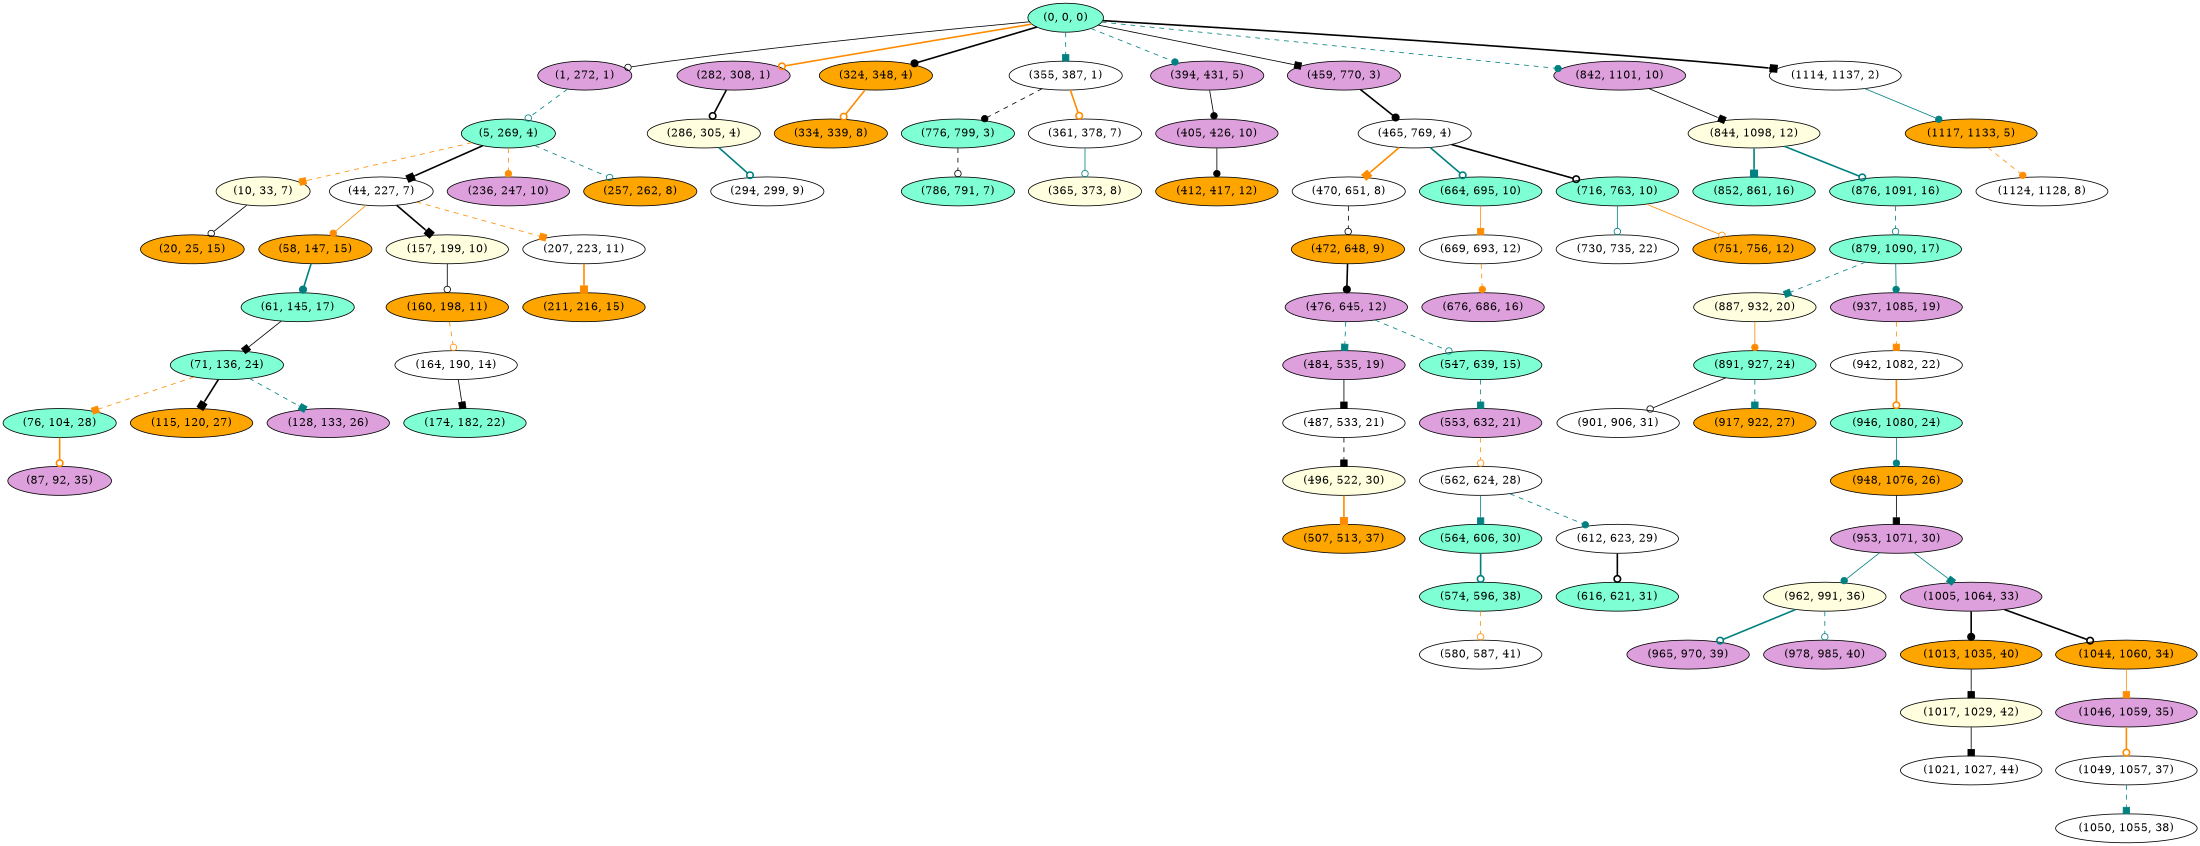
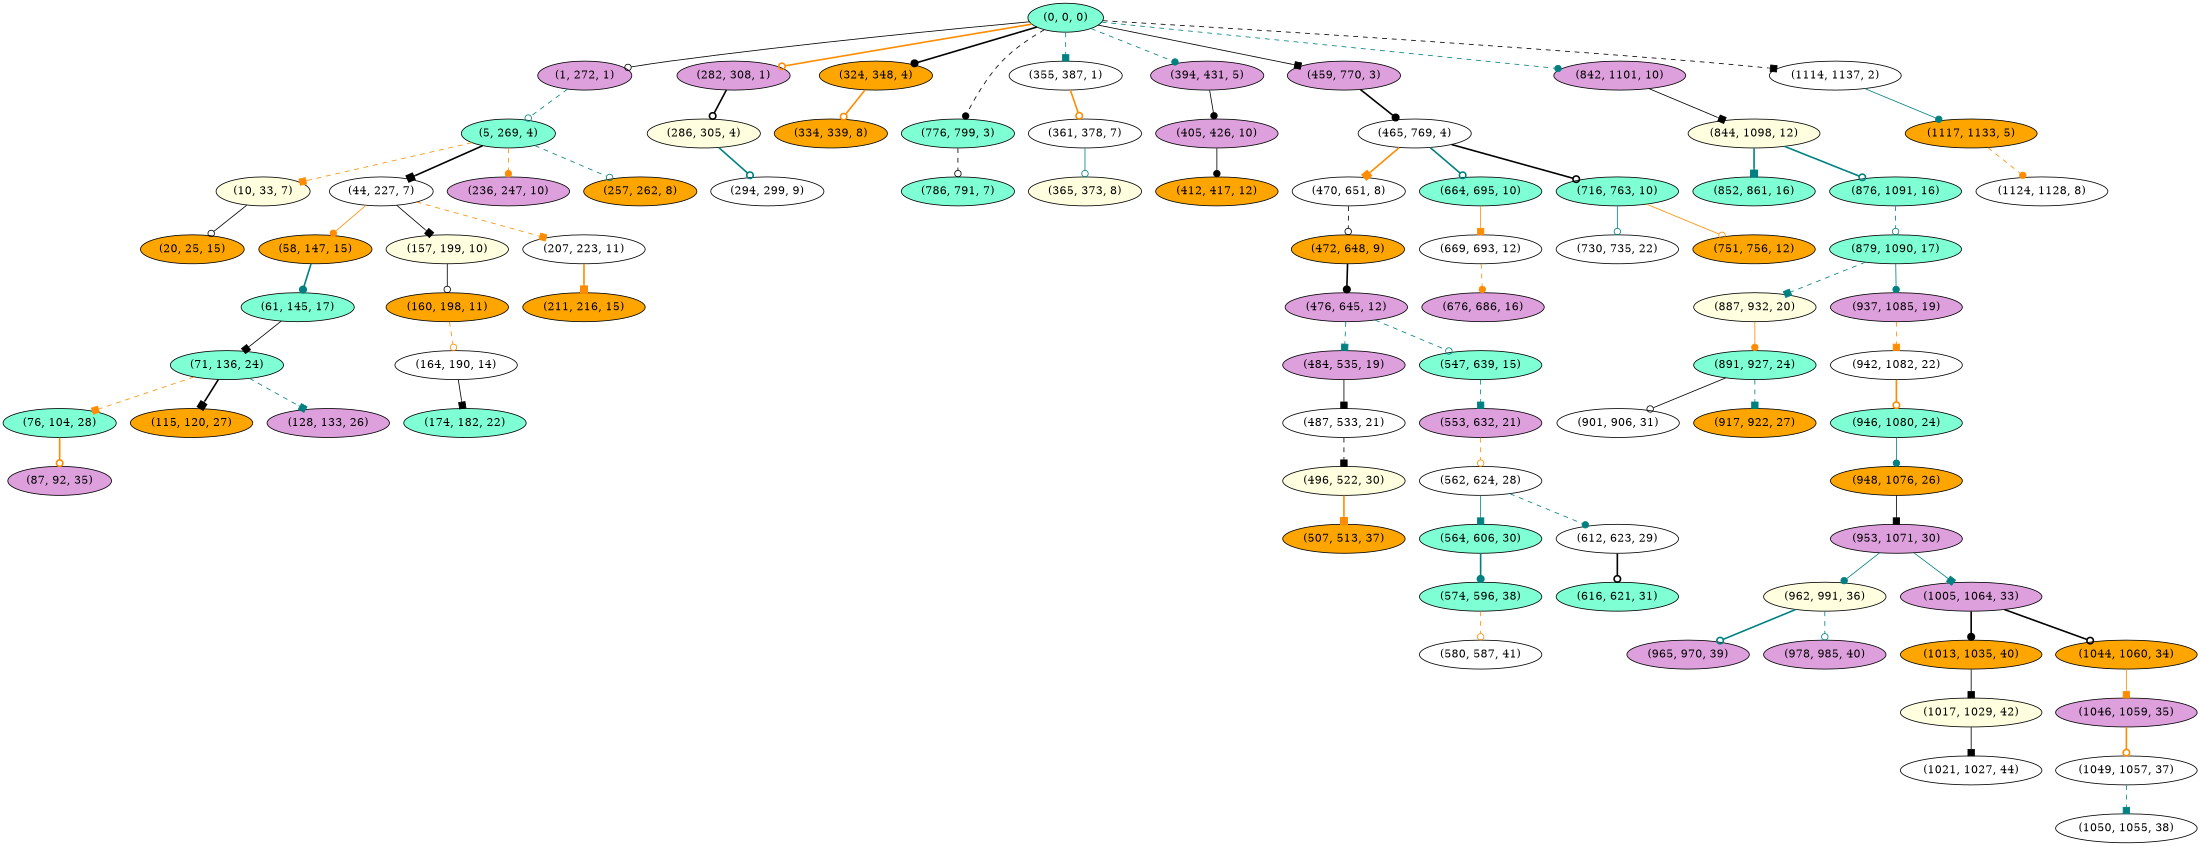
edge "(0, 0, 0)" -> "(1114, 1137, 2)": style bold -> dashed
edge "(355, 387, 1)" -> "(776, 799, 3)": now "(0, 0, 0)" -> "(776, 799, 3)"
edge "(44, 227, 7)" -> "(157, 199, 10)": style bold -> solid
edge "(564, 606, 30)" -> "(574, 596, 38)": arrowhead odot -> dot
